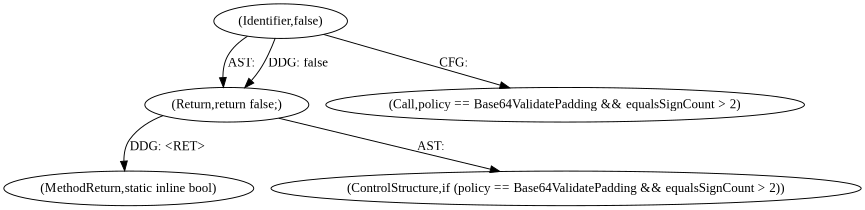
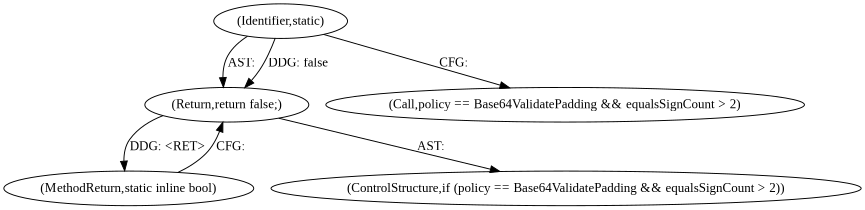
node "(Identifier,false)": label "(Identifier,false)" -> "(Identifier,static)"
edge "(MethodReturn,static inline bool)" -> "(Return,return false;)": added, label "CFG:"
